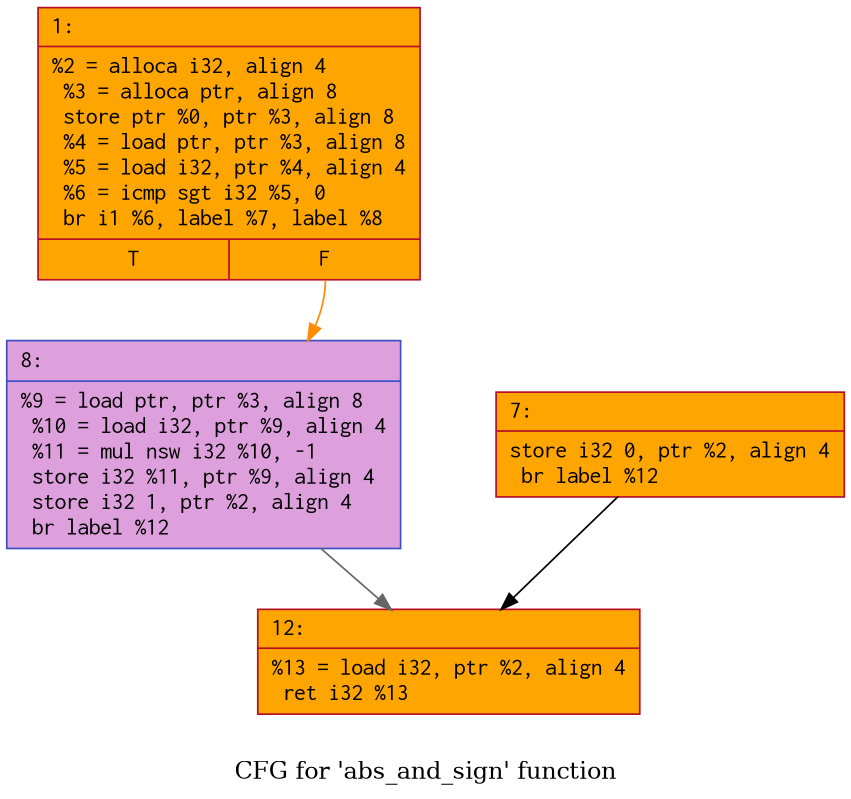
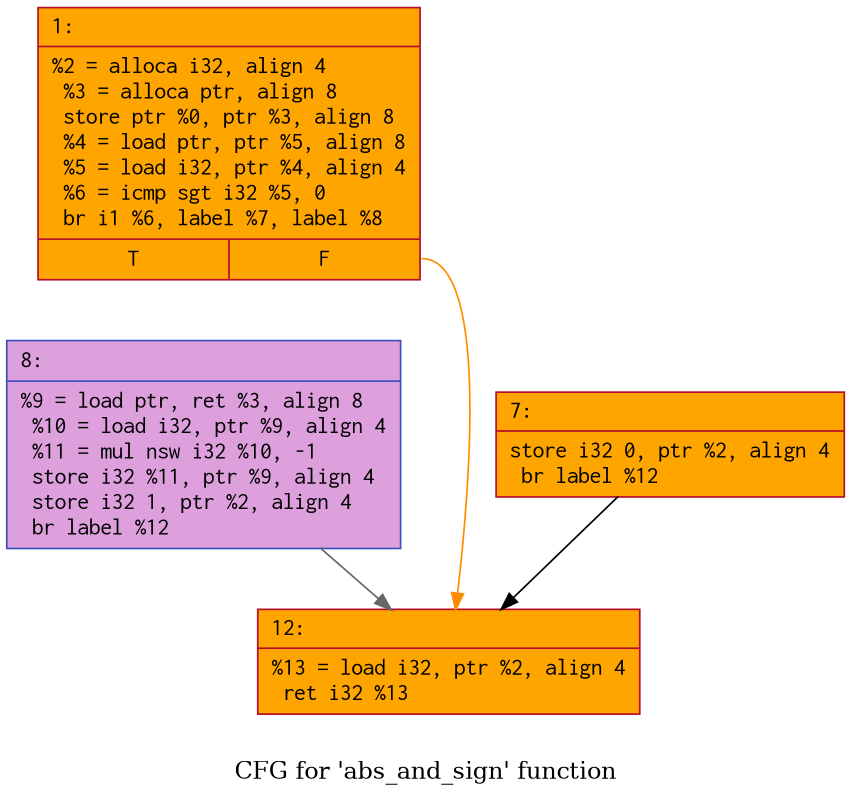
node "1:": text "%4 = load ptr, ptr %3, align 8" -> "%4 = load ptr, ptr %5, align 8"
edge "1:" -> "8:": now "1:" -> "12:"
node "8:": text "%9 = load ptr, ptr %3, align 8" -> "%9 = load ptr, ret %3, align 8"
